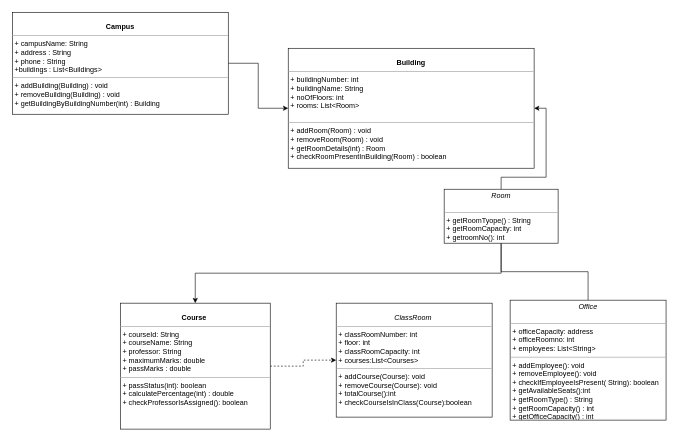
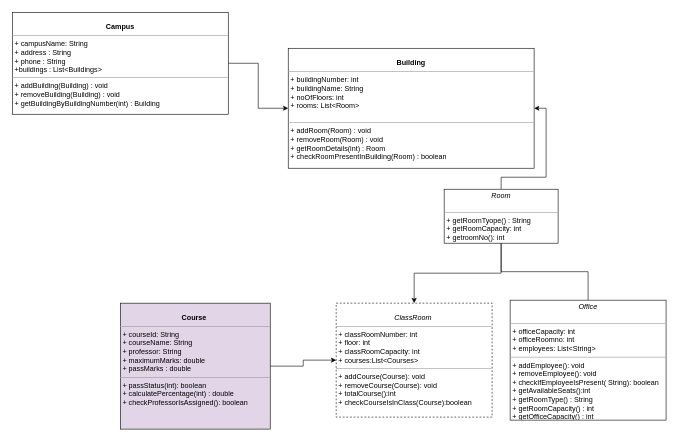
edge "Room + getRoomTyope() : String + getRoomCapacity: int + getroomNo(): int" -> "Course + courseId: String + courseName: String + professor: String + maximumMarks: double + passMarks : double + passStatus(int): boolean + calculatePercentage(int) : double + checkProfessorIsAssigned(): boolean": now "Room + getRoomTyope() : String + getRoomCapacity: int + getroomNo(): int" -> "ClassRoom + classRoomNumber: int + floor: int + classRoomCapacity: int + courses:List<Courses> + addCourse(Course): void + removeCourse(Course): void + totalCourse():int + checkCourseIsInClass(Course):boolean"
node "Office + officeCapacity: address + officeRoomno: int + employees: List<String> + addEmployee(): void + removeEmployee(): void + checkIfEmployeeIsPresent( String): boolean + getAvailableSeats():int + getRoomType() : String + getRoomCapacity() : int + getOfficeCapacity() : int": label "Office + officeCapacity: address + officeRoomno: int + employees: List<String> + addEmployee(): void + removeEmployee(): void + checkIfEmployeeIsPresent( String): boolean + getAvailableSeats():int + getRoomType() : String + getRoomCapacity() : int + getOfficeCapacity() : int" -> "Office + officeCapacity: int + officeRoomno: int + employees: List<String> + addEmployee(): void + removeEmployee(): void + checkIfEmployeeIsPresent( String): boolean + getAvailableSeats():int + getRoomType() : String + getRoomCapacity() : int + getOfficeCapacity() : int"
node "ClassRoom + classRoomNumber: int + floor: int + classRoomCapacity: int + courses:List<Courses> + addCourse(Course): void + removeCourse(Course): void + totalCourse():int + checkCourseIsInClass(Course):boolean": style solid -> dashed
edge "Course + courseId: String + courseName: String + professor: String + maximumMarks: double + passMarks : double + passStatus(int): boolean + calculatePercentage(int) : double + checkProfessorIsAssigned(): boolean" -> "ClassRoom + classRoomNumber: int + floor: int + classRoomCapacity: int + courses:List<Courses> + addCourse(Course): void + removeCourse(Course): void + totalCourse():int + checkCourseIsInClass(Course):boolean": style dashed -> solid
node "Course + courseId: String + courseName: String + professor: String + maximumMarks: double + passMarks : double + passStatus(int): boolean + calculatePercentage(int) : double + checkProfessorIsAssigned(): boolean": fillcolor #ffffff -> #e1d5e7
